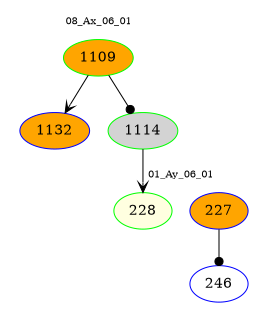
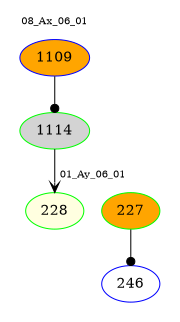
node "1109": color green -> blue
node "1132": removed
node "227": color blue -> green
